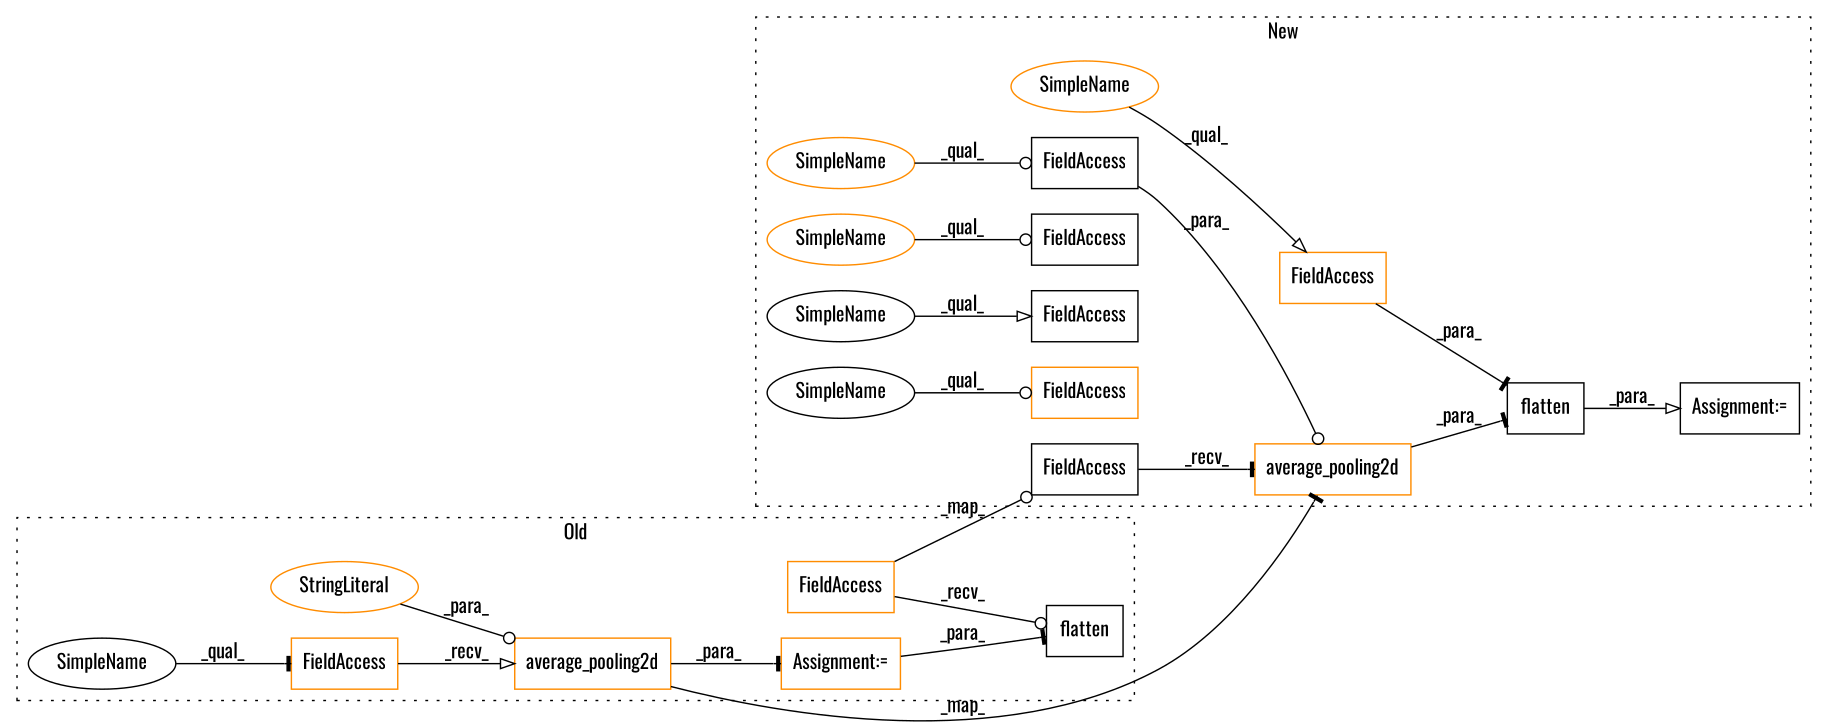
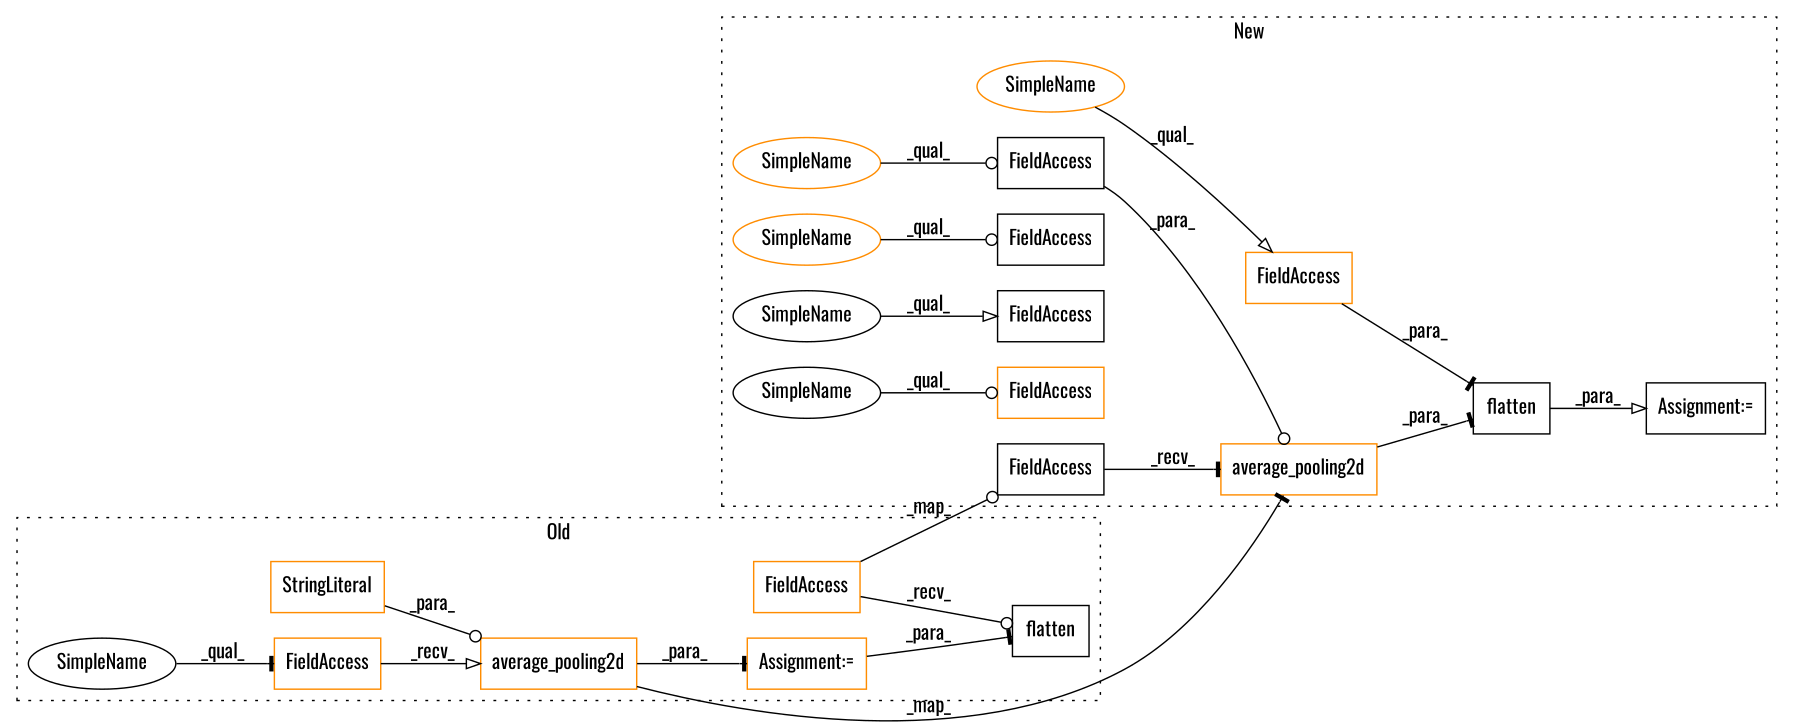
node "StringLiteral": shape ellipse -> box
